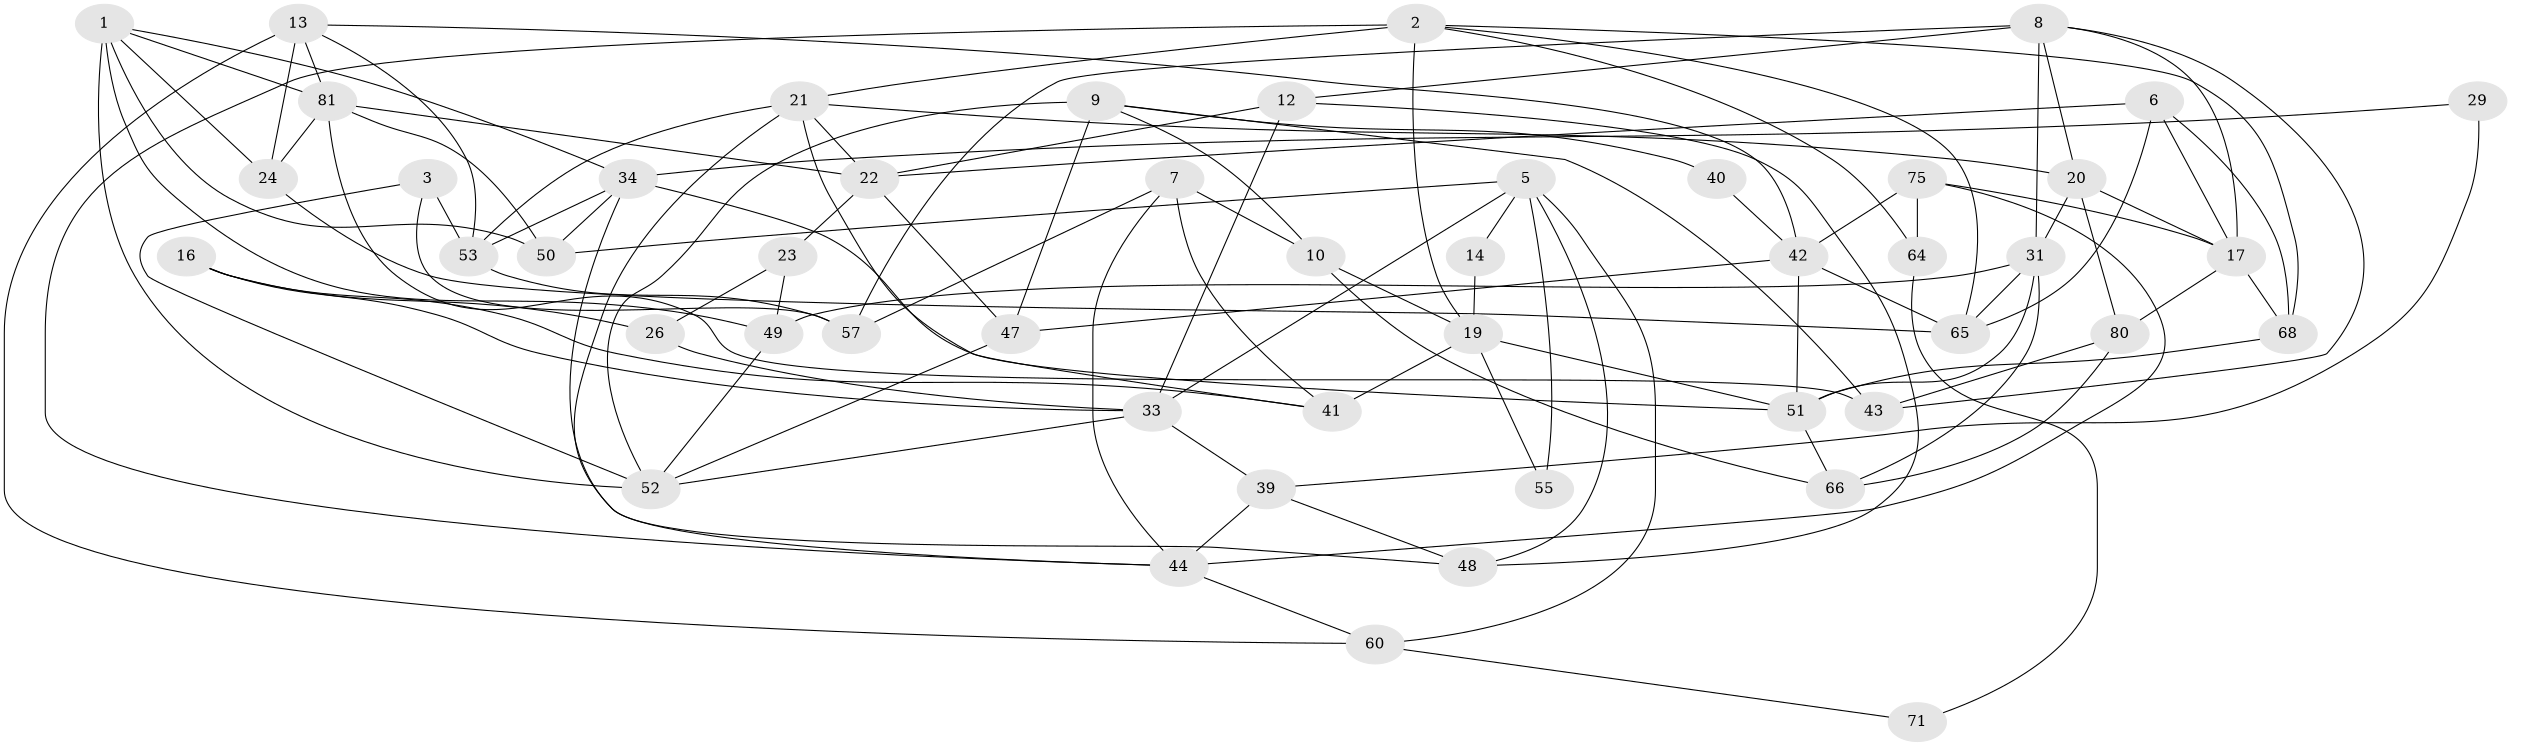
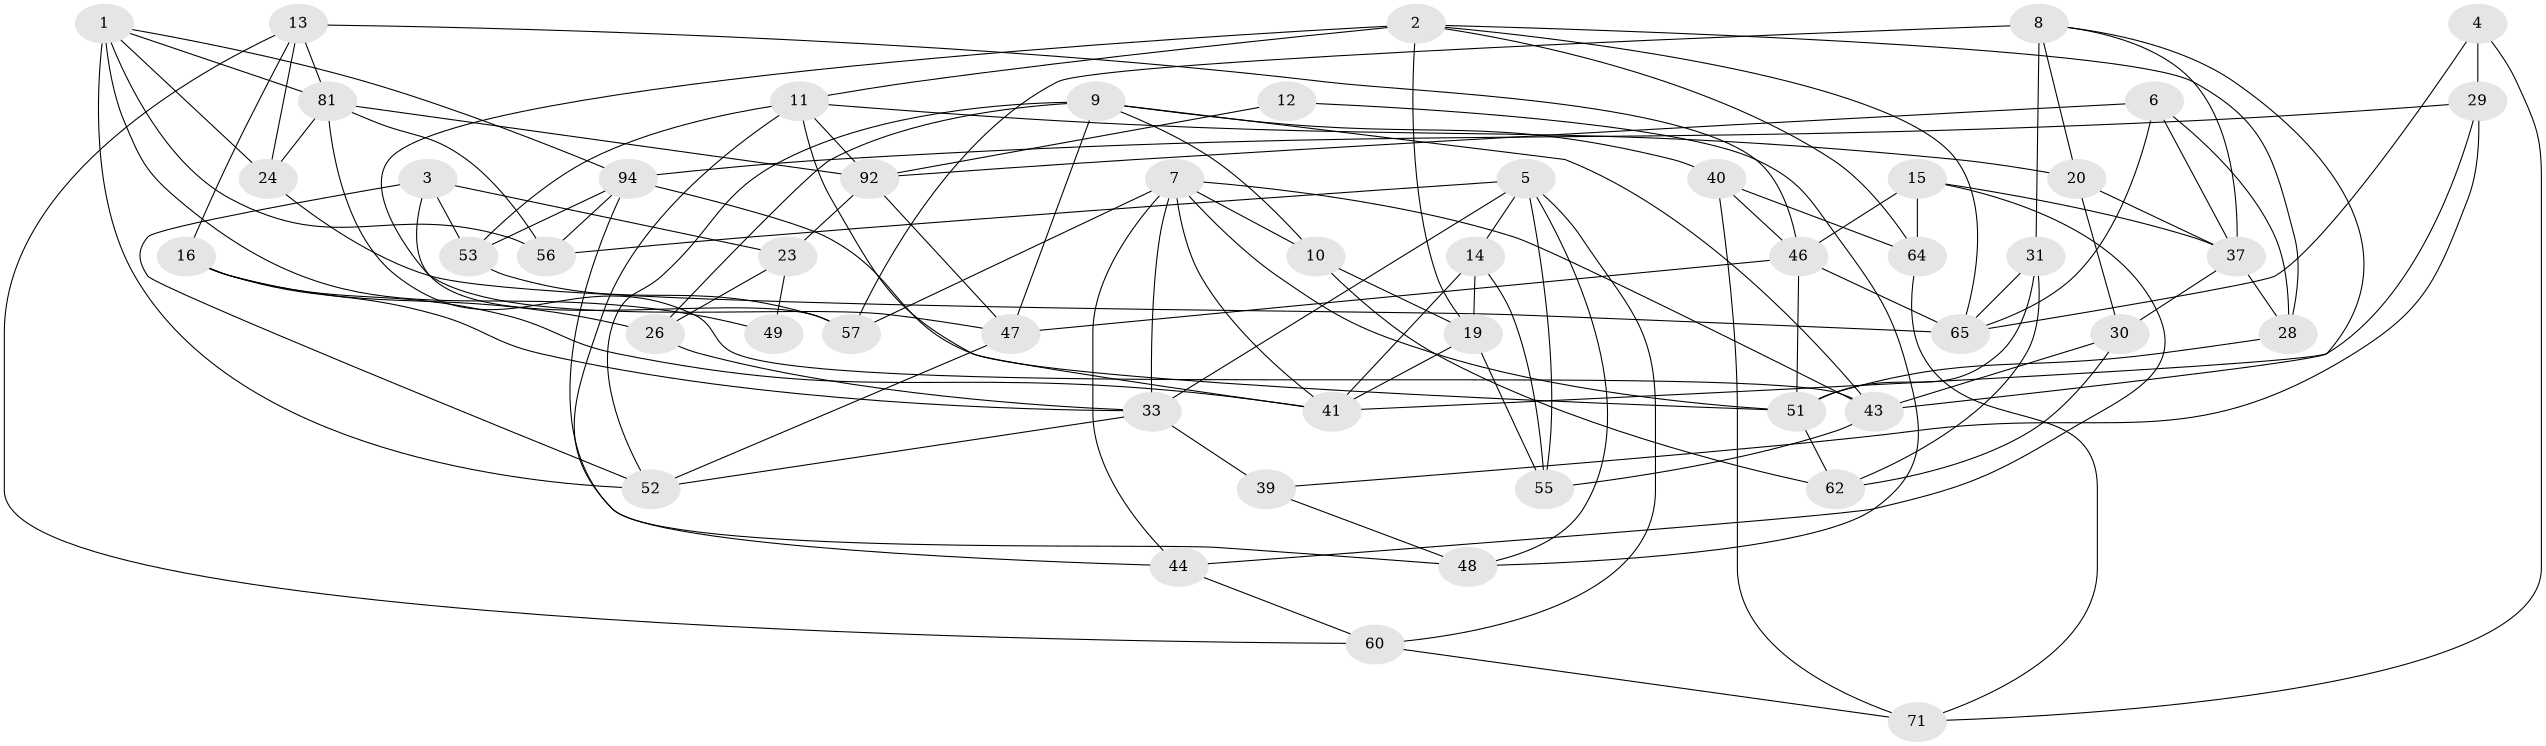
node "4": added
edge "8" -- "12": removed
node "21": label "21" -> "11"
edge "13" -- "53": now "13" -- "16"
edge "9" -- "26": added
node "34": label "34" -> "94"
node "22": label "22" -> "92"
node "75": label "75" -> "15"
edge "2" -- "44": now "2" -- "47"
edge "20" -- "31": removed
edge "3" -- "23": added
edge "40" -- "64": added
edge "7" -- "43": added
edge "12" -- "33": now "7" -- "33"
node "50": label "50" -> "56"
node "42": label "42" -> "46"
node "17": label "17" -> "37"
edge "31" -- "49": removed
edge "14" -- "41": added
node "80": label "80" -> "30"
node "68": label "68" -> "28"
edge "14" -- "55": added
edge "19" -- "51": now "7" -- "51"
edge "29" -- "41": added
edge "49" -- "52": removed
edge "43" -- "55": added
node "66": label "66" -> "62"
edge "40" -- "71": added
edge "39" -- "44": removed
